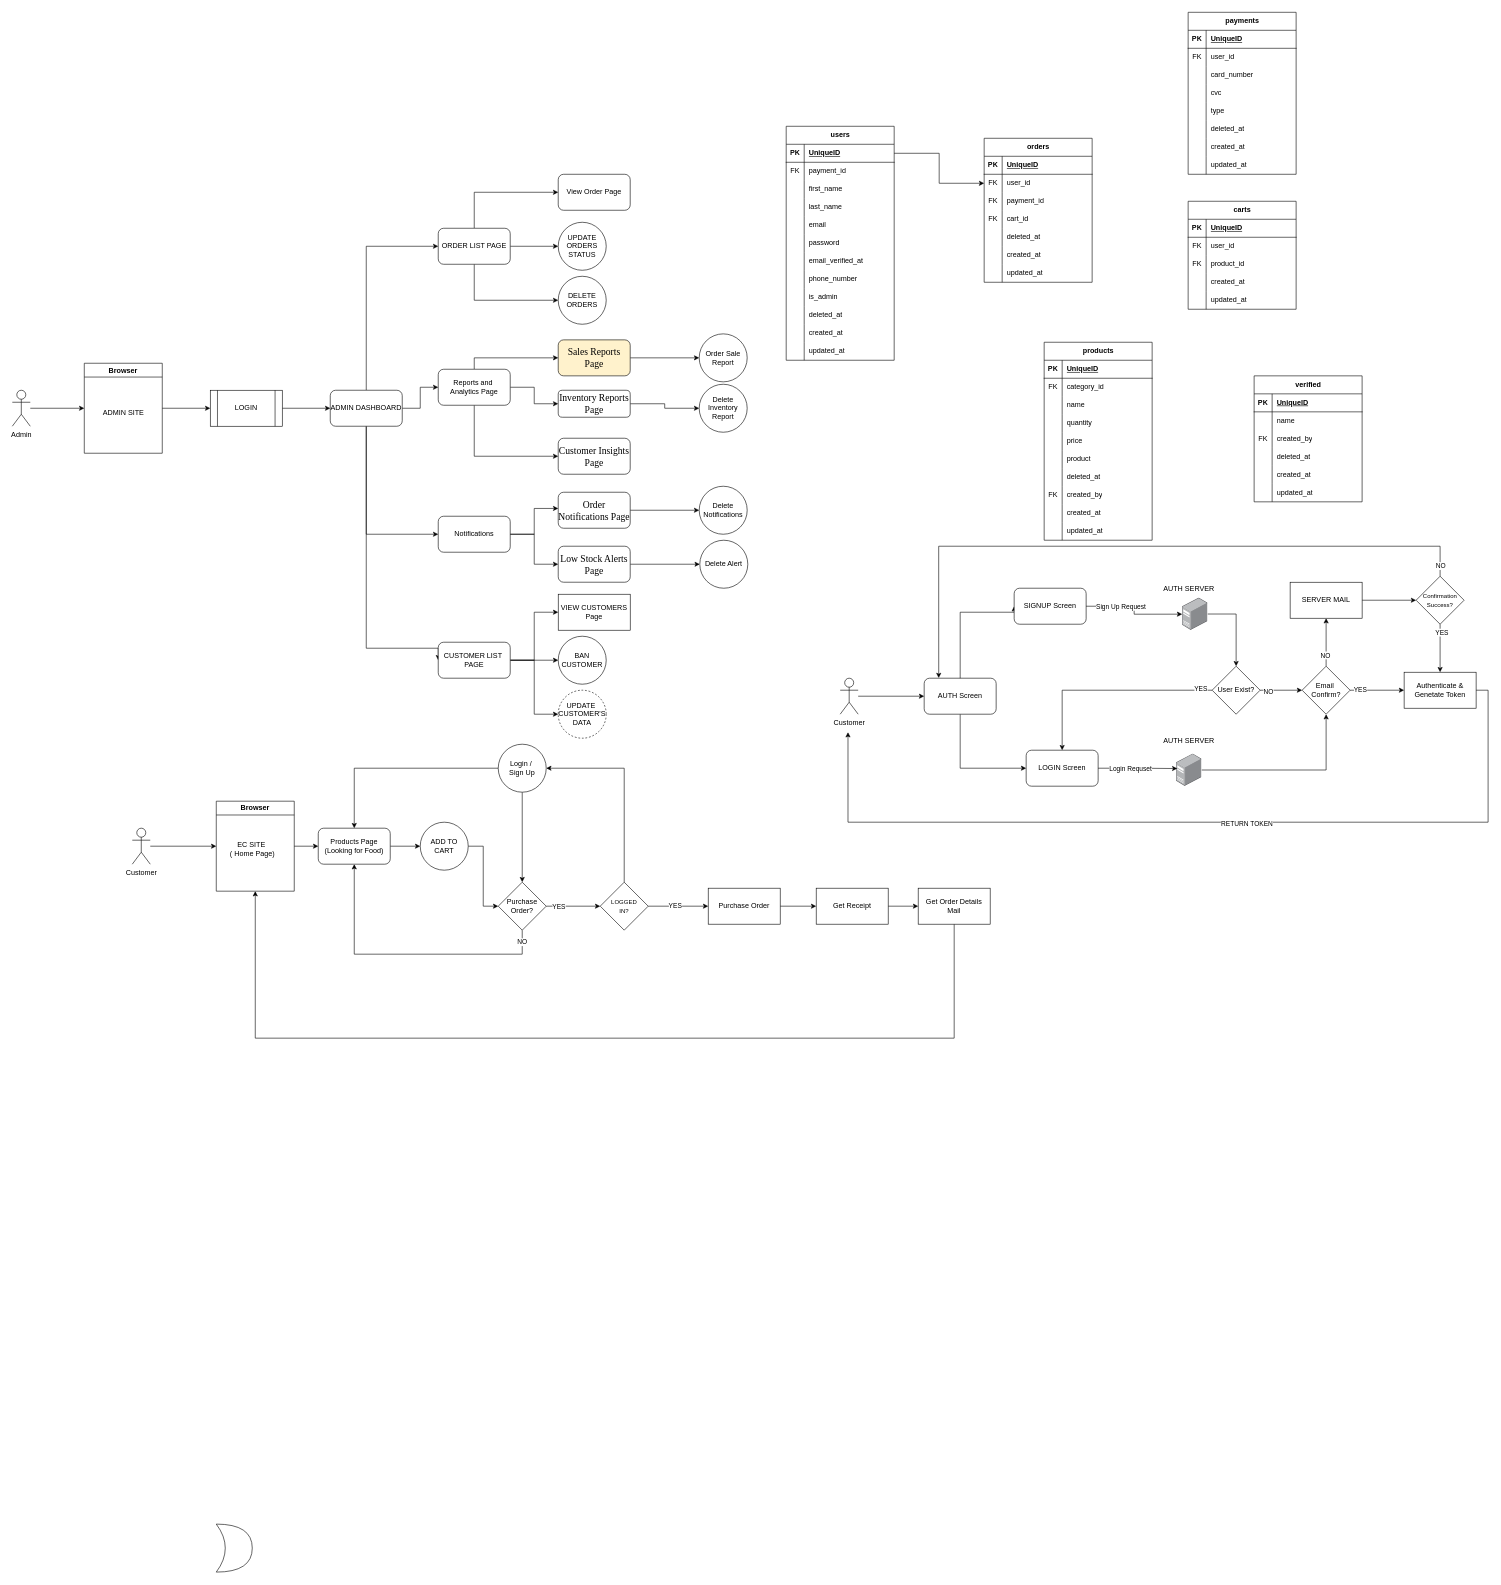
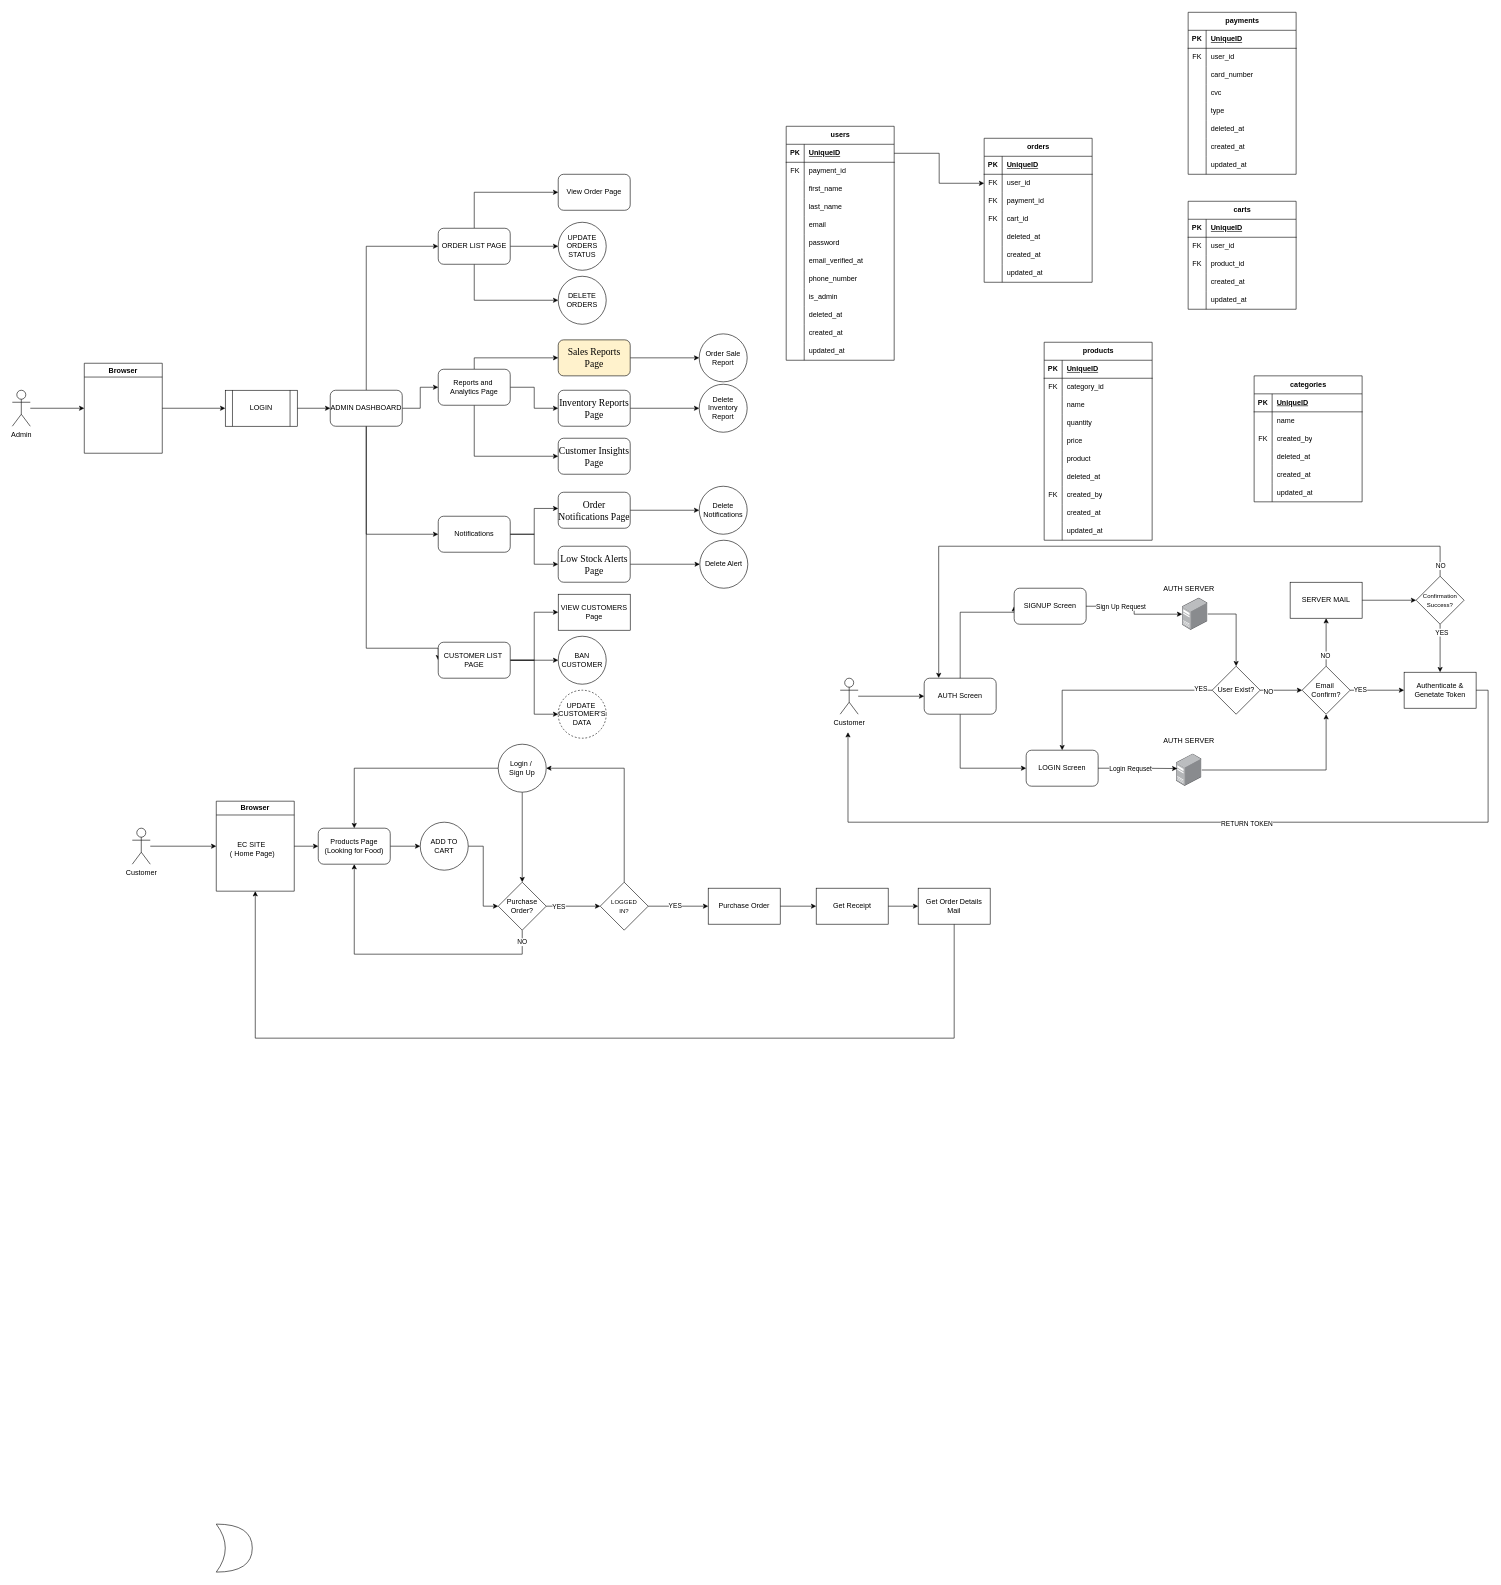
node "verified": label "verified" -> "categories"
node "Inventory Reports Page": size 72x27 -> 72x36
node "LOGIN": moved (246, 408) -> (261, 408)
node "ADMIN SITE": removed
